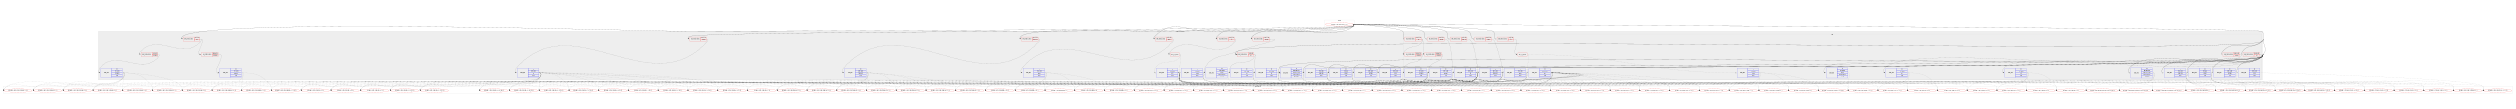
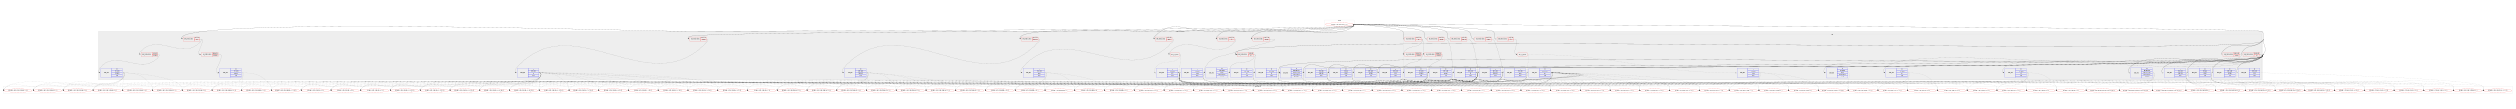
node "portage://sys-libs/db-4.3.29_p1-r2": added
